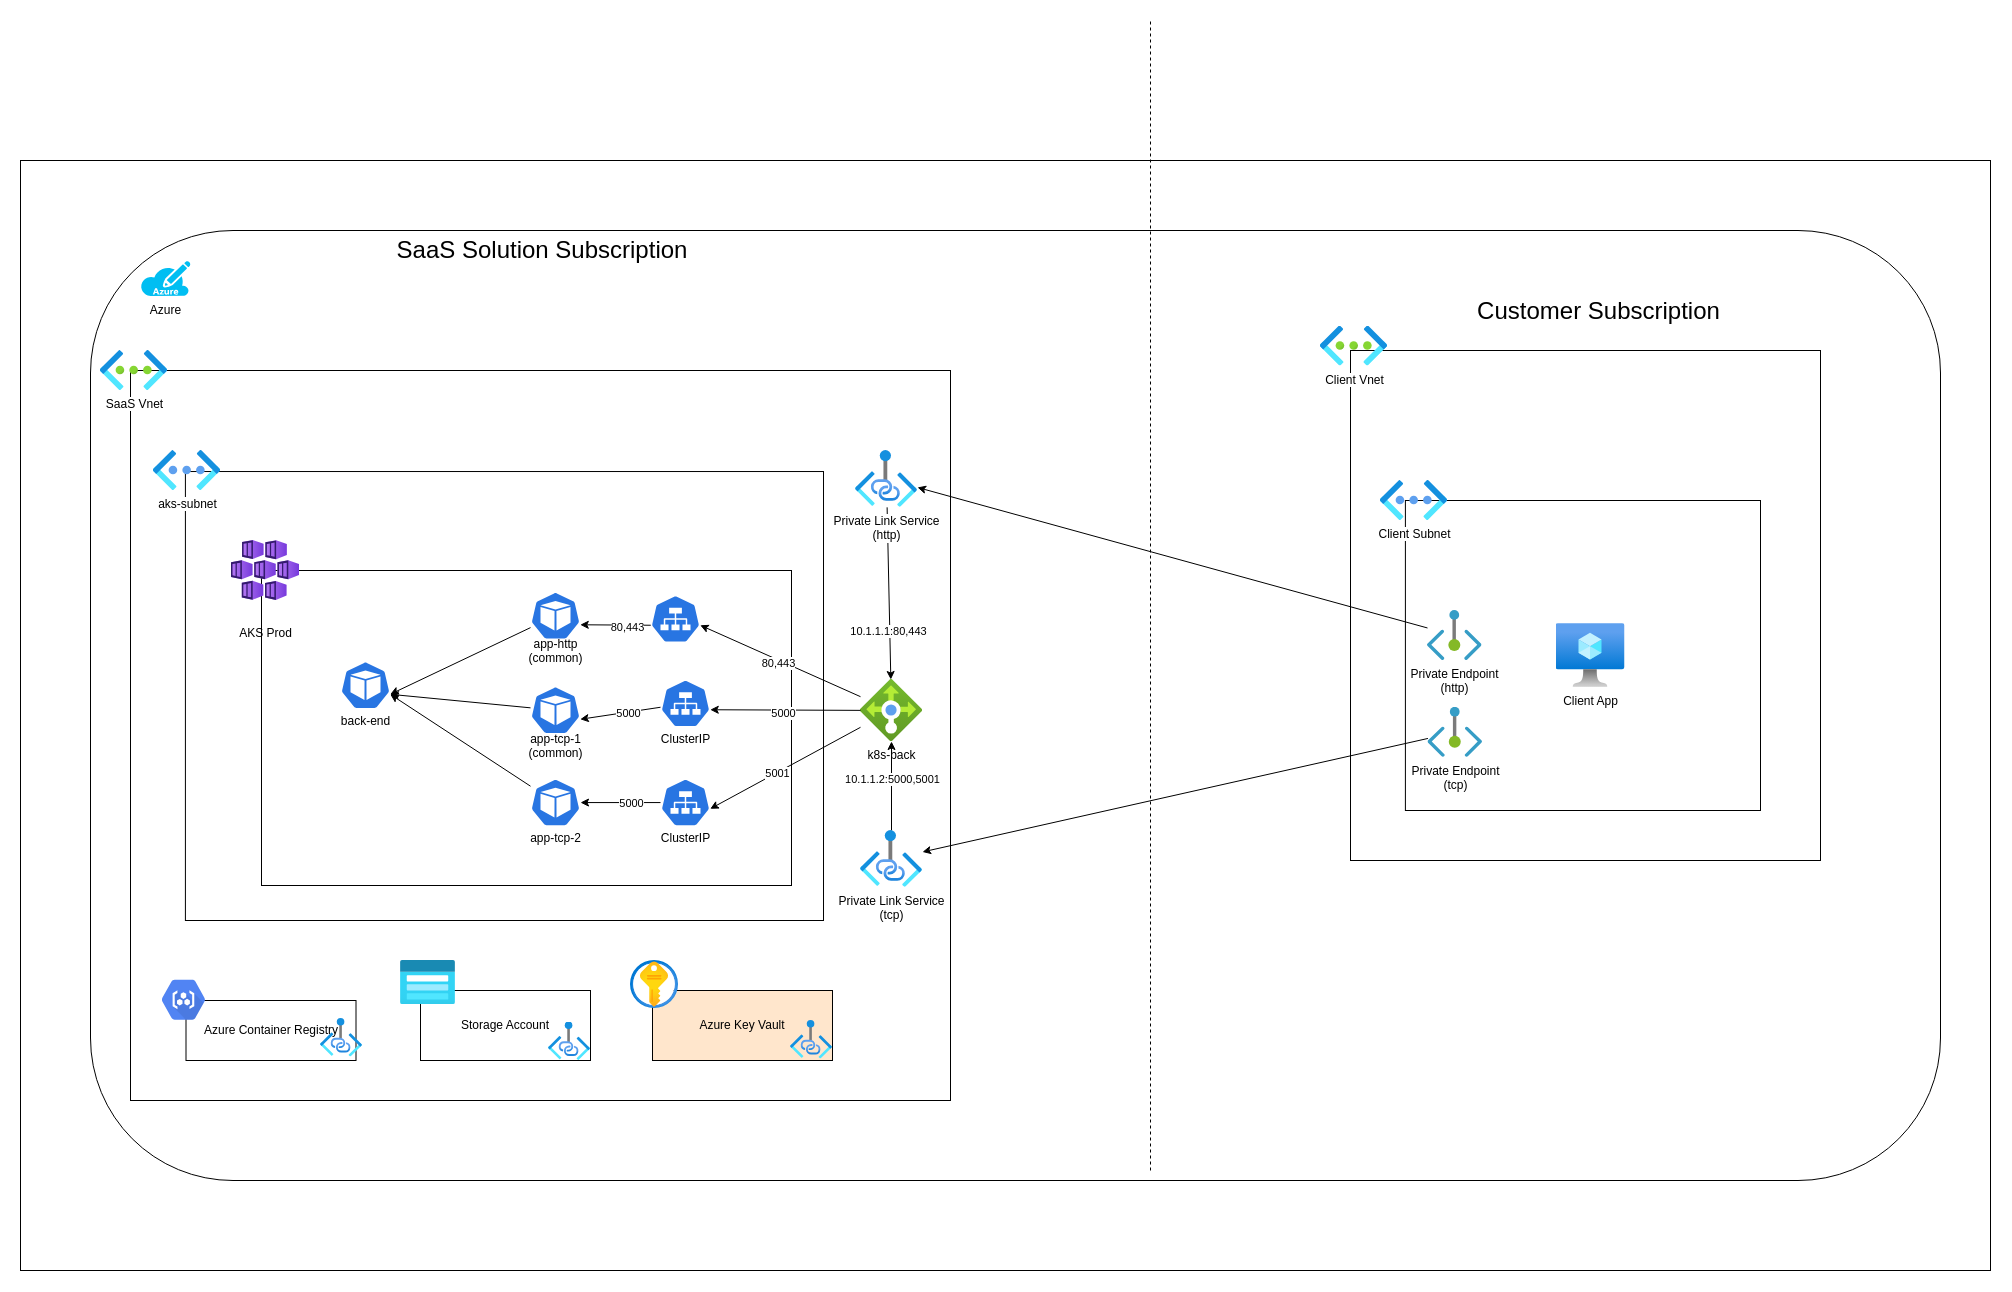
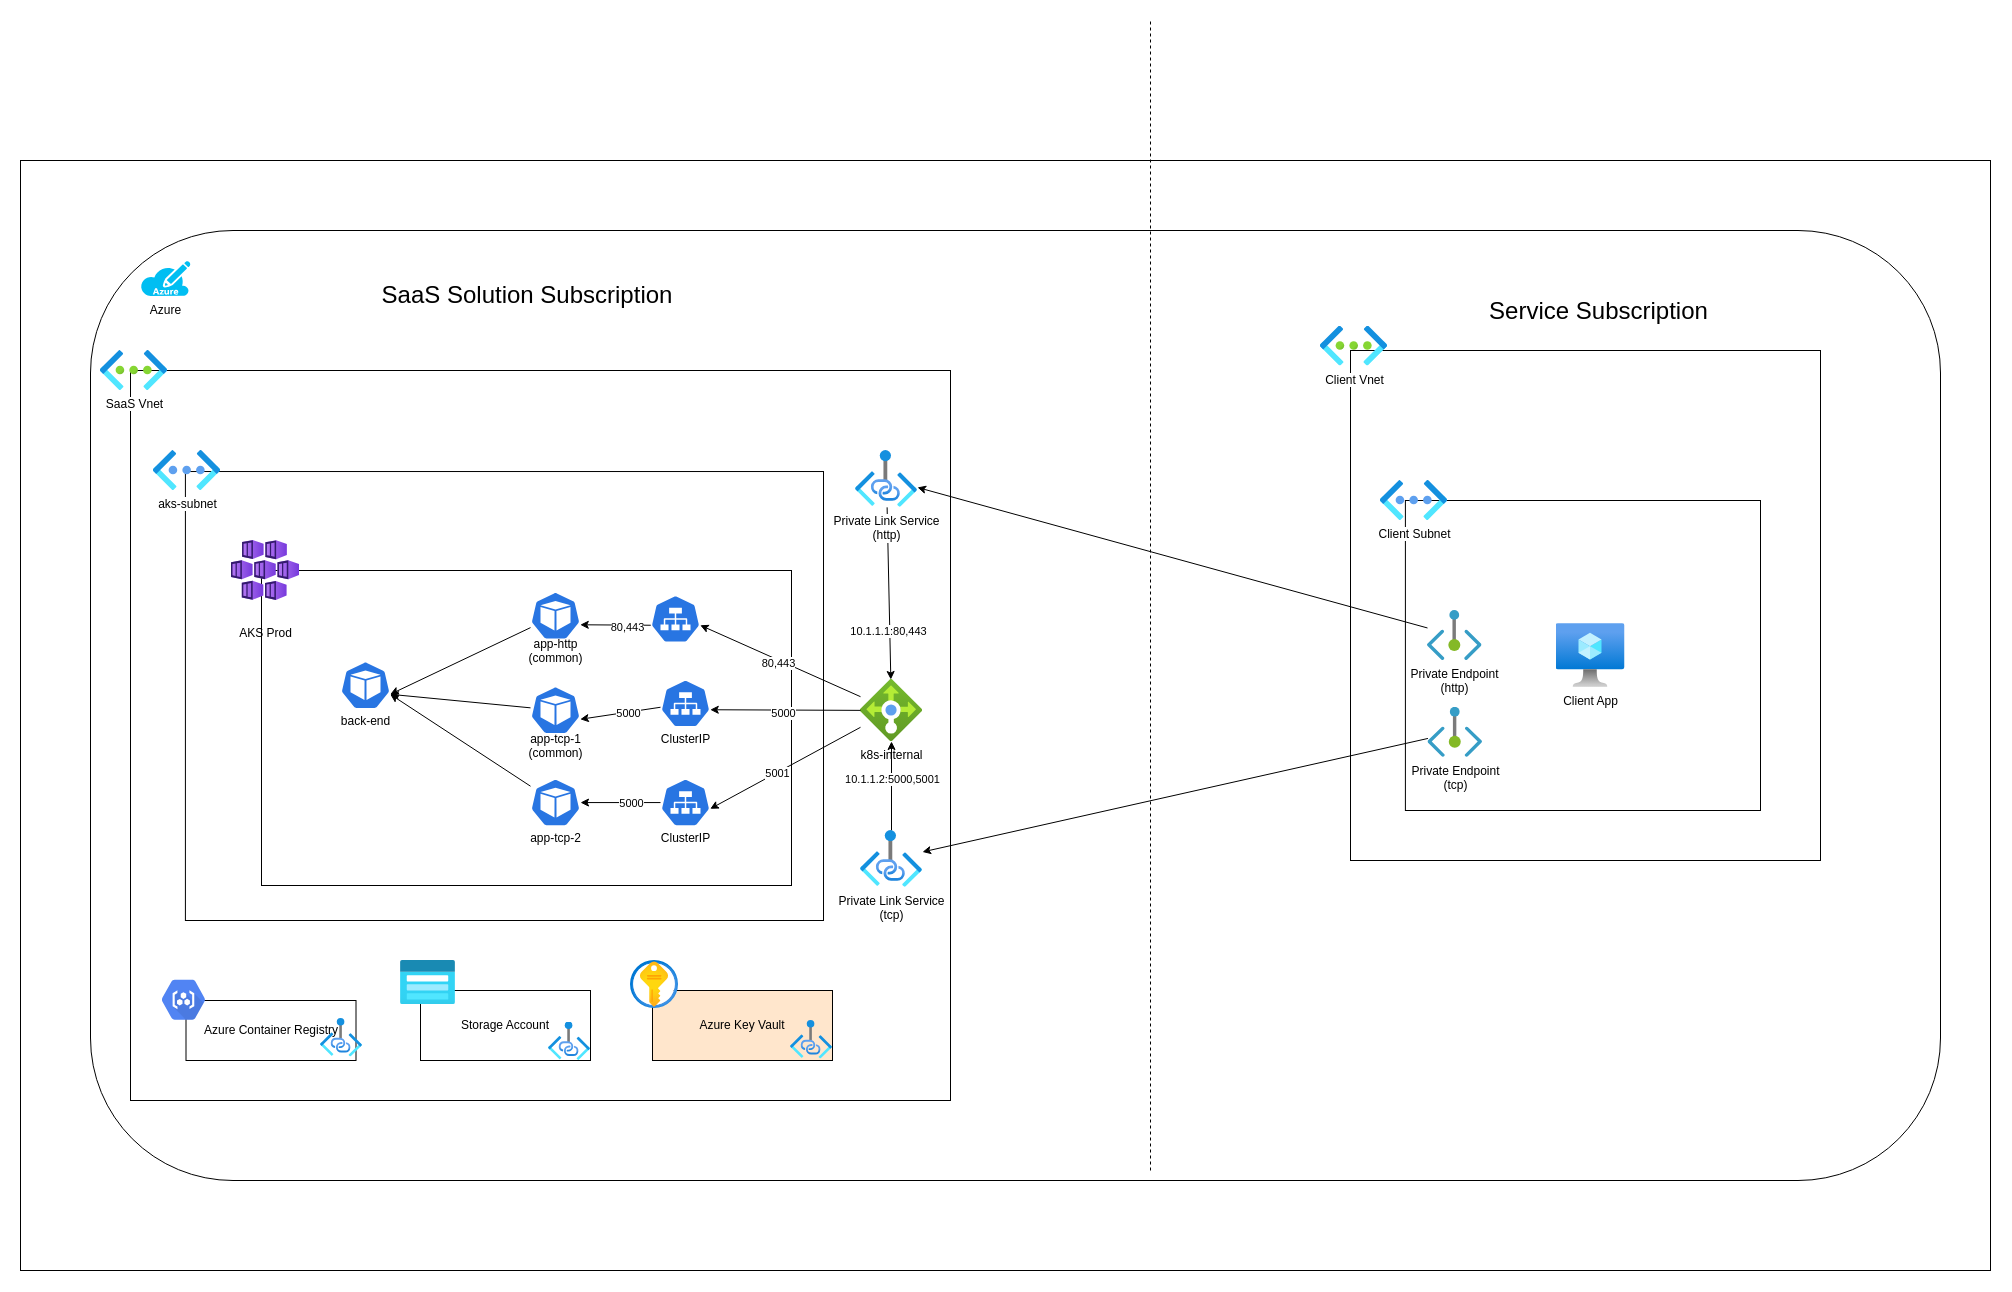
node "SaaS Solution Subscription": moved (543, 251) -> (528, 296)
node "Customer Subscription": label "Customer Subscription" -> "Service Subscription"
node "k8s-back": label "k8s-back" -> "k8s-internal"
